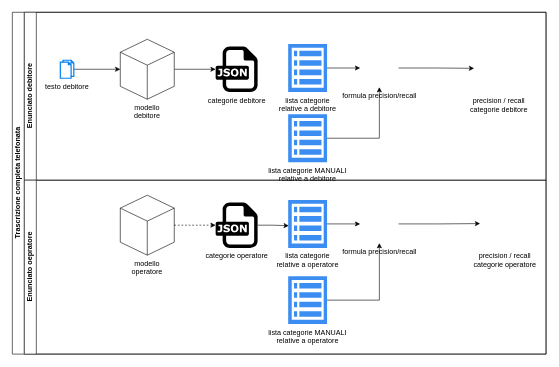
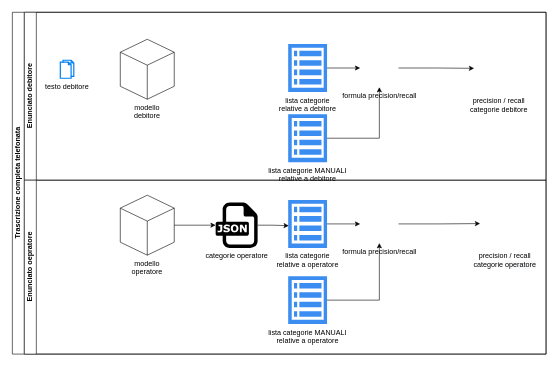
edge "testo debitore" -> "modello debitore": removed
edge "modello debitore" -> "categorie debitore": removed
node "categorie debitore": removed
edge "modello operatore" -> "categorie operatore": style dashed -> solid
